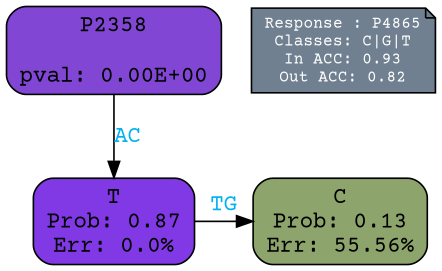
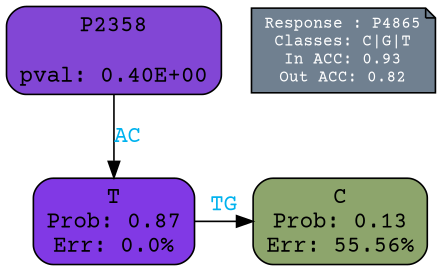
node "P2358 pval: 0.00E+00": label "P2358 pval: 0.00E+00" -> "P2358 pval: 0.40E+00"
